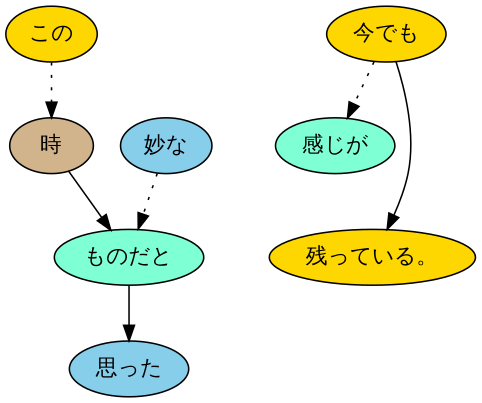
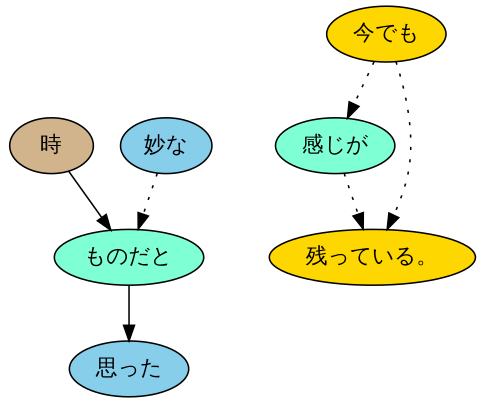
node "この": removed
edge "今でも" -> "残っている。": style solid -> dotted
edge "感じが" -> "残っている。": added
